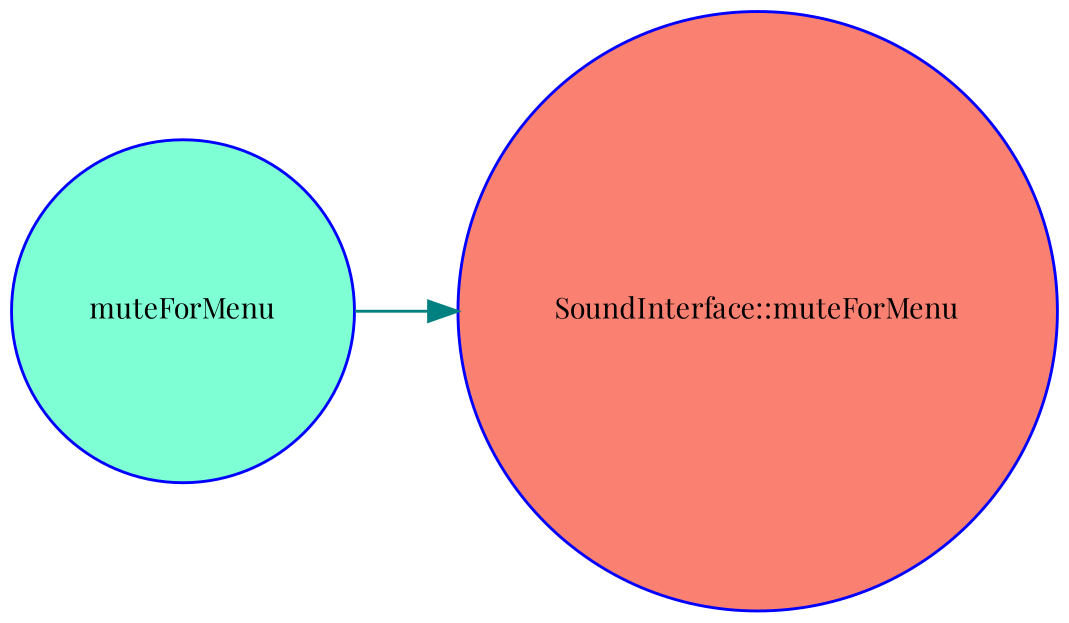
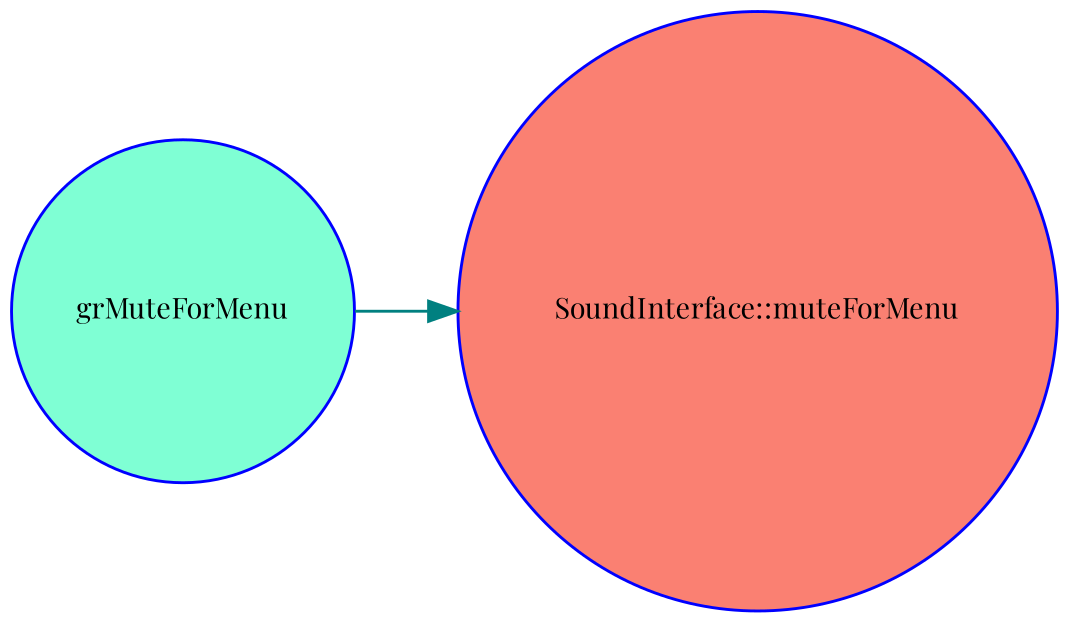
node "muteForMenu": label "muteForMenu" -> "grMuteForMenu"
